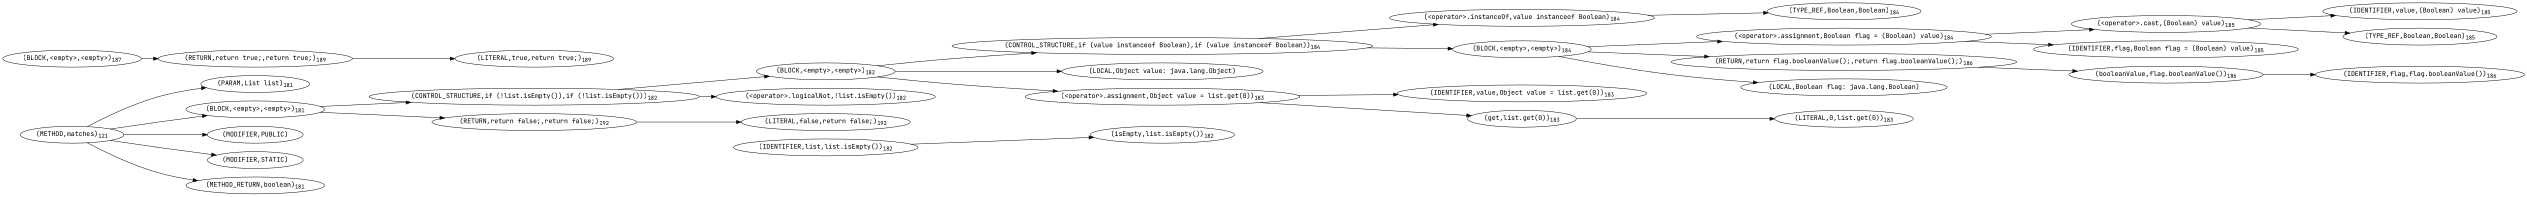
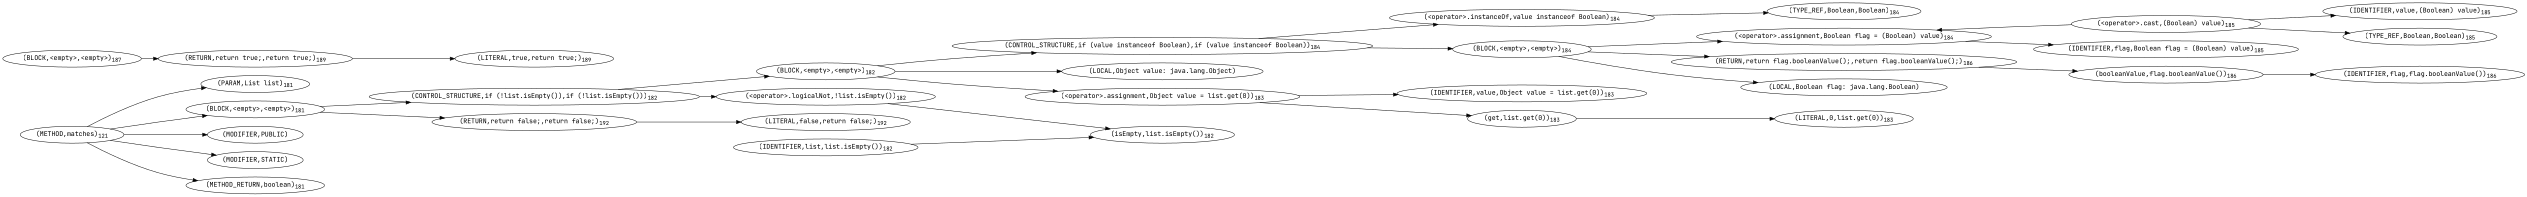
edge "(<operator>.assignment,Boolean flag = (Boolean) value)" -> "(<operator>.cast,(Boolean) value)": reversed
edge "(<operator>.logicalNot,!list.isEmpty())" -> "(isEmpty,list.isEmpty())": added
